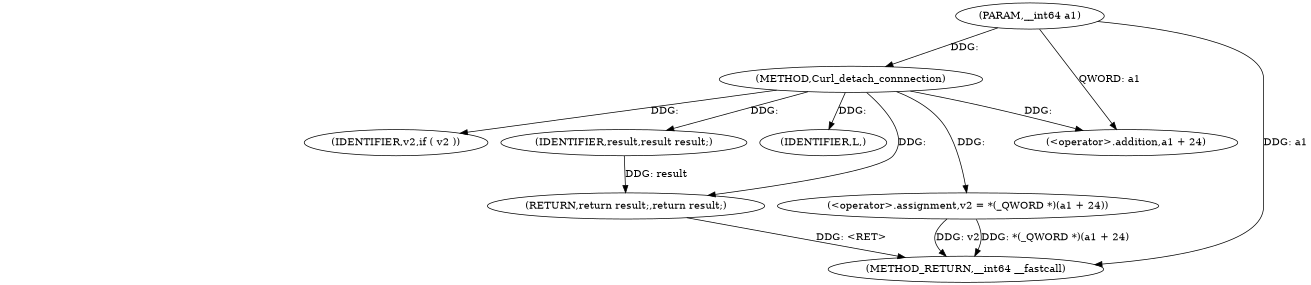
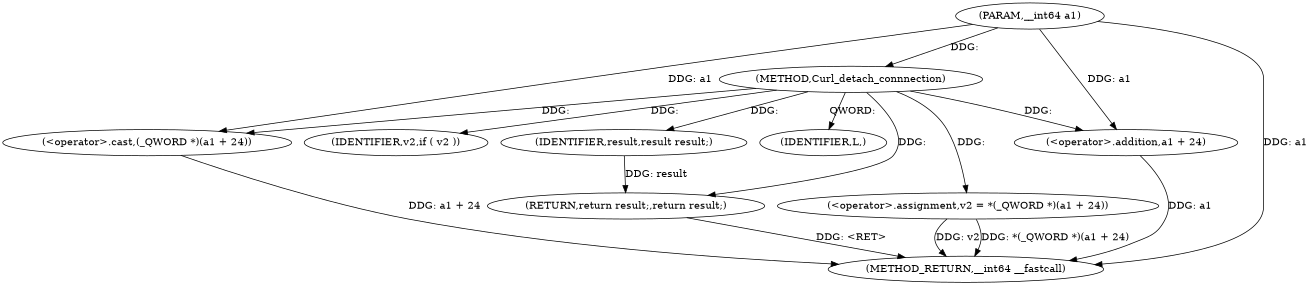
edge "(PARAM,__int64 a1)" -> "(<operator>.addition,a1 + 24)": label "QWORD: a1" -> "DDG: a1"
edge "(METHOD,Curl_detach_connnection)" -> "(IDENTIFIER,L,)": label "DDG: " -> "QWORD: "
node "(<operator>.cast,(_QWORD *)(a1 + 24))": added
edge "(<operator>.addition,a1 + 24)" -> "(METHOD_RETURN,__int64 __fastcall)": added, label "DDG: a1"
